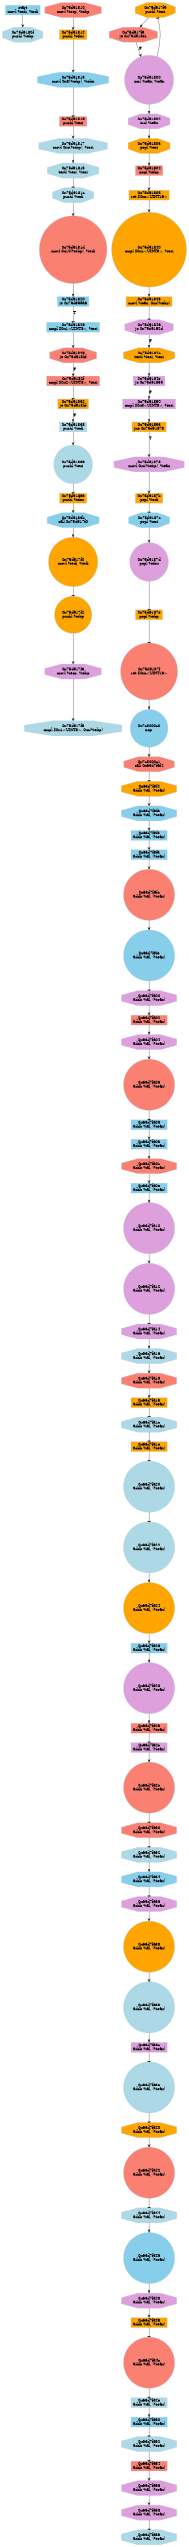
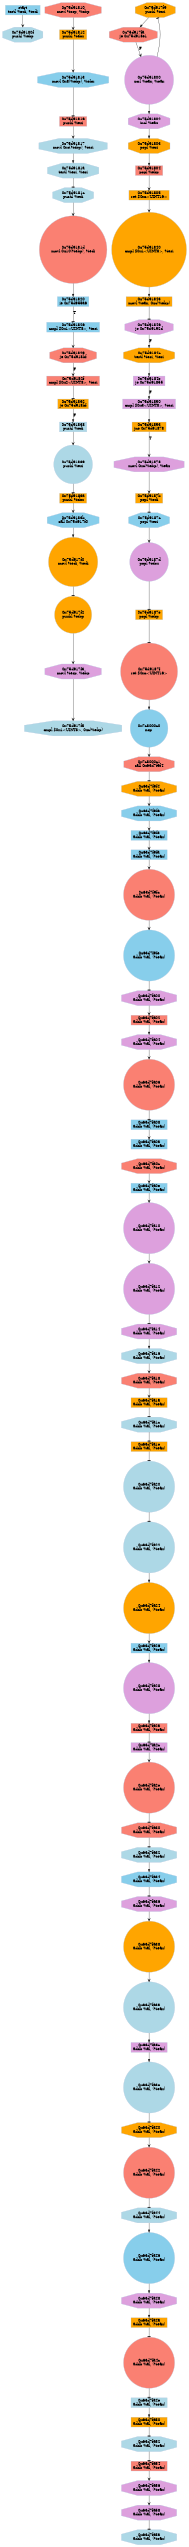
node "start movl %edi, %edi": label "start movl %edi, %edi" -> "start testl %edi, %edi"
edge "0x63d7fa0a addb %al, (%eax)" -> "0x63d7fa0c addb %al, (%eax)": removed
edge "0x63d7fa3c addb %al, (%eax)" -> "0x63d7fa3e addb %al, (%eax)": arrowhead tee -> normal
node "0x63d7fa50 addb %al, (%eax)": fillcolor skyblue -> orange
